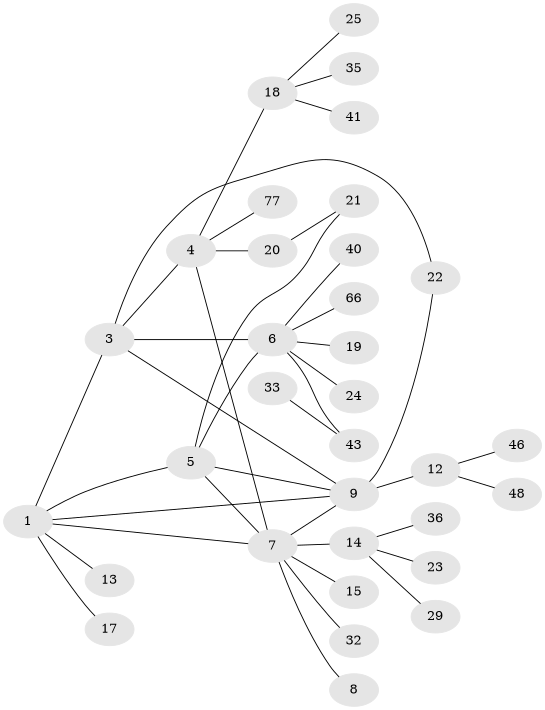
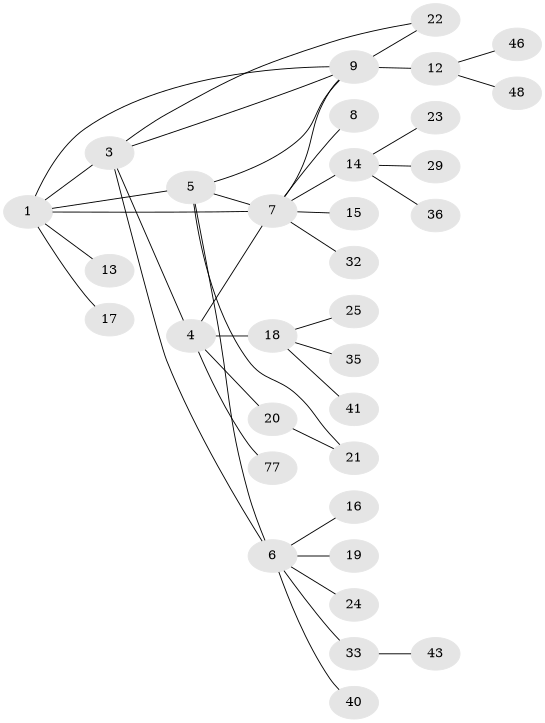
node "66": label "66" -> "16"
edge "6" -- "43": now "6" -- "33"
